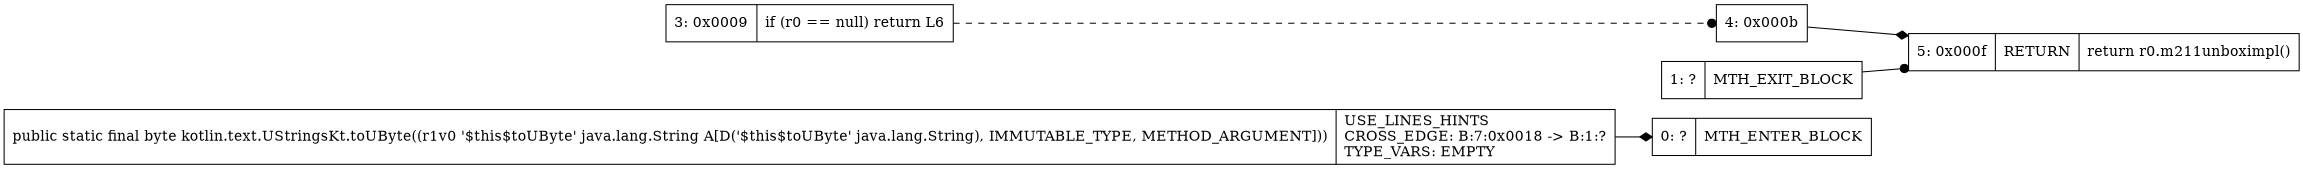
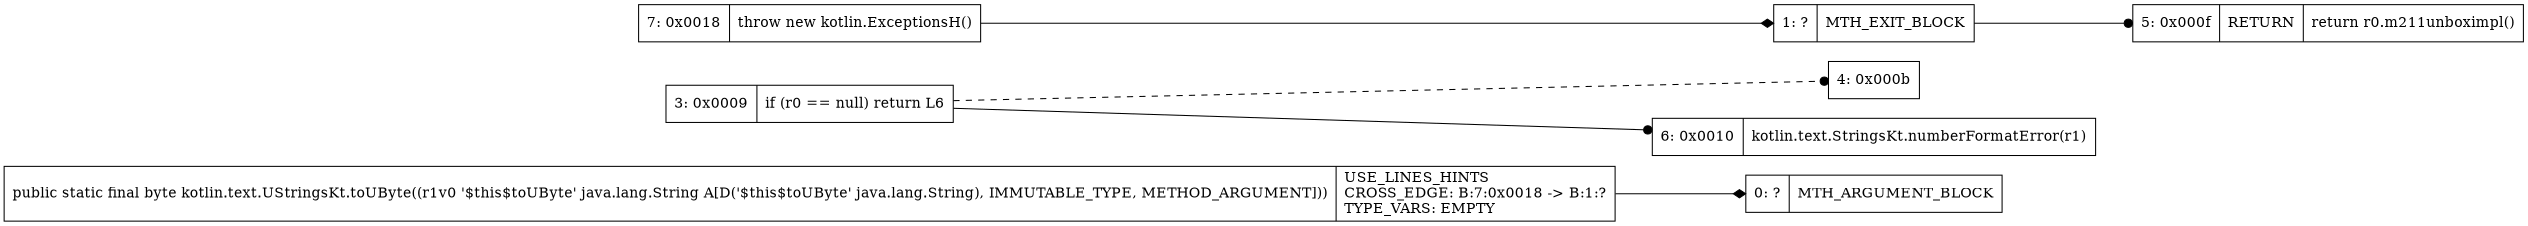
node "7: 0x0018": added
edge "4: 0x000b" -> "5: 0x000f": removed
node "0: ?": text "MTH_ENTER_BLOCK" -> "MTH_ARGUMENT_BLOCK"
node "6: 0x0010": added
